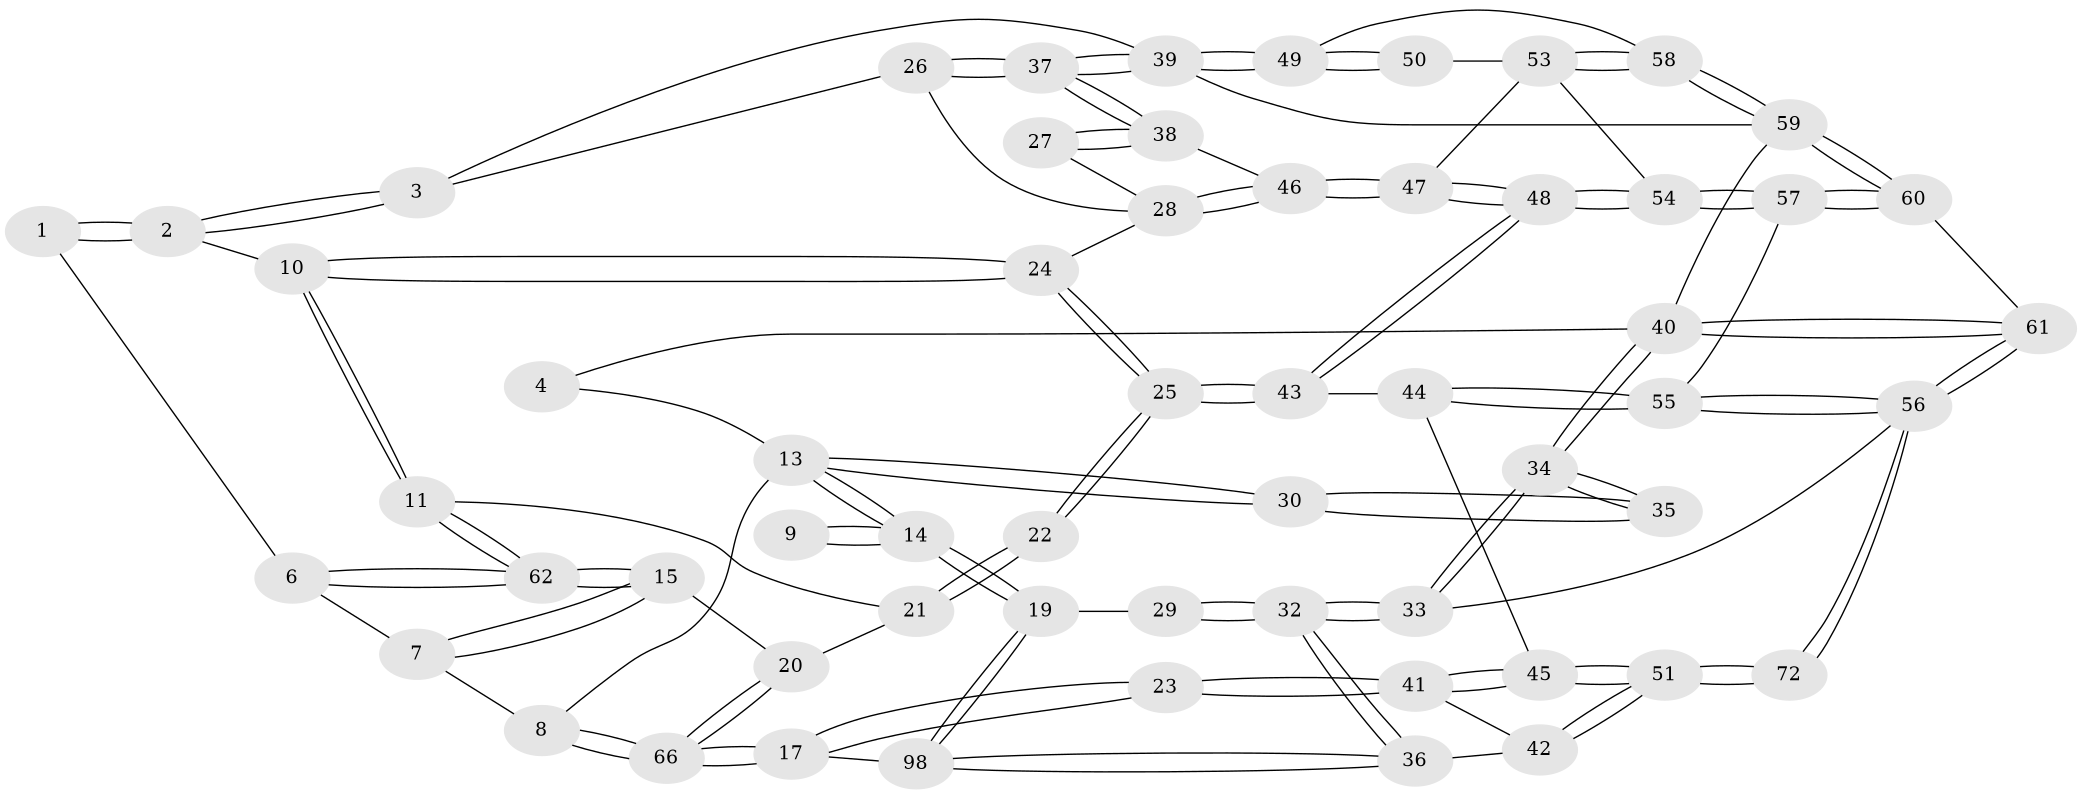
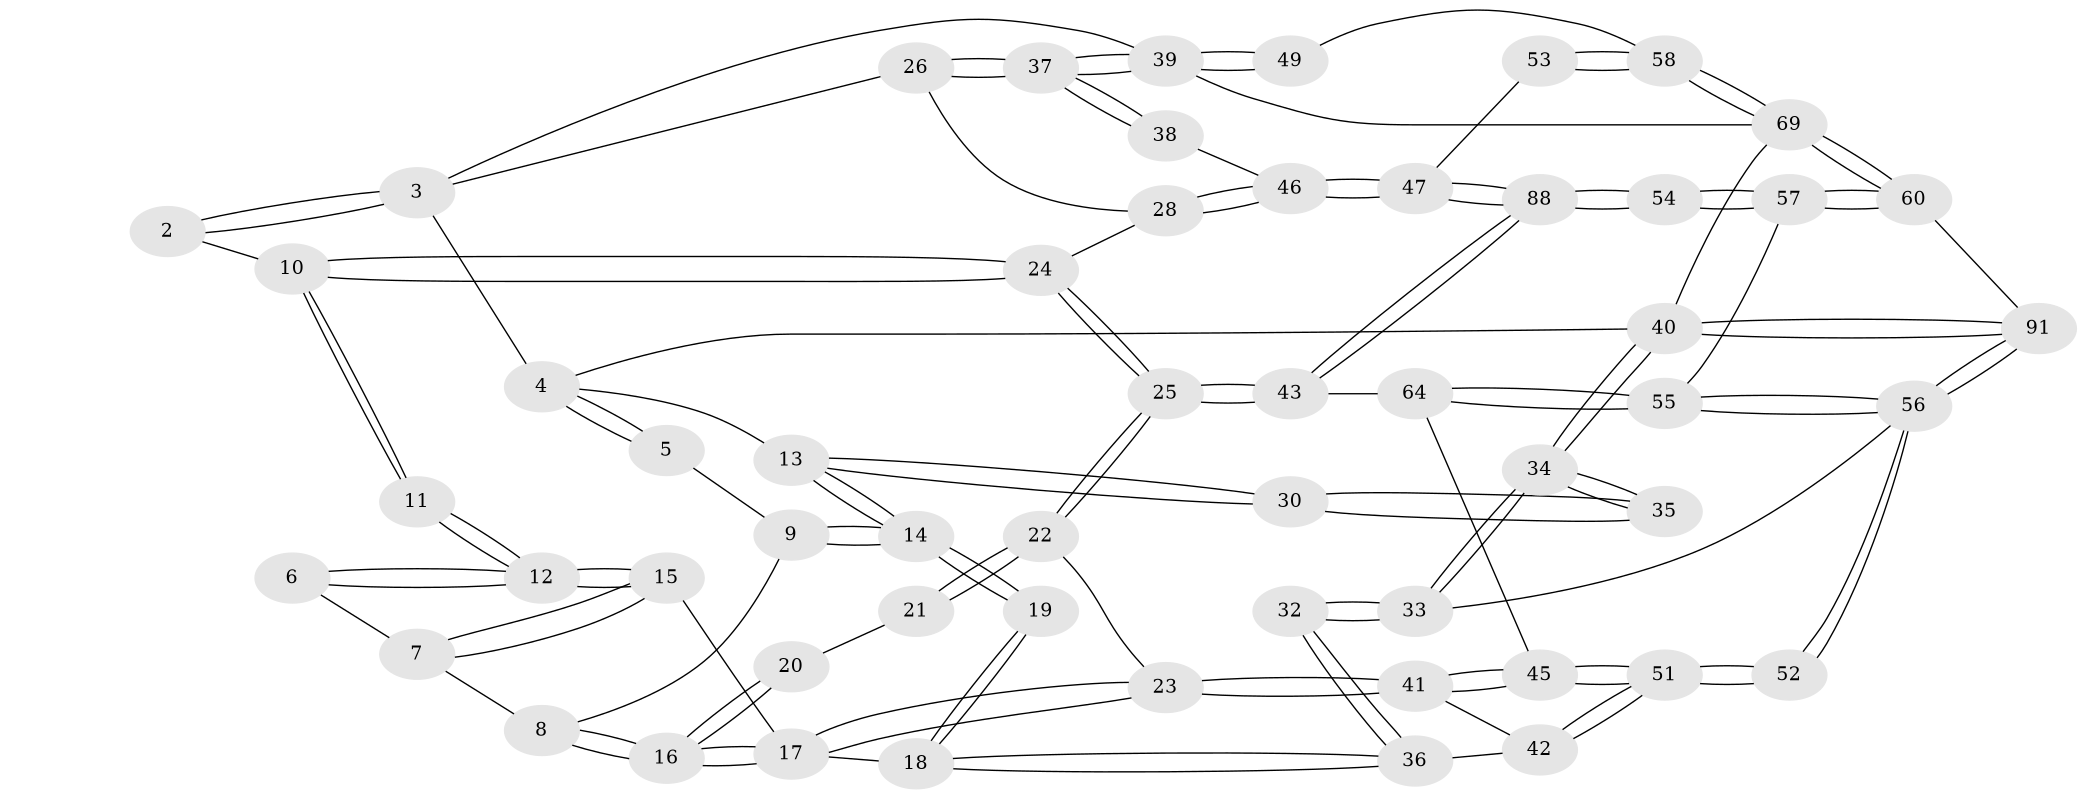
node "50": removed
node "59": label "59" -> "69"
edge "53" -- "54": removed
node "27": removed
node "48": label "48" -> "88"
node "1": removed
edge "3" -- "4": added
node "61": label "61" -> "91"
node "44": label "44" -> "64"
node "5": added
edge "11" -- "21": removed
node "62": label "62" -> "12"
node "29": removed
edge "22" -- "23": added
edge "13" -- "8": now "9" -- "8"
edge "15" -- "20": now "15" -- "17"
node "72": label "72" -> "52"
node "66": label "66" -> "16"
node "98": label "98" -> "18"
